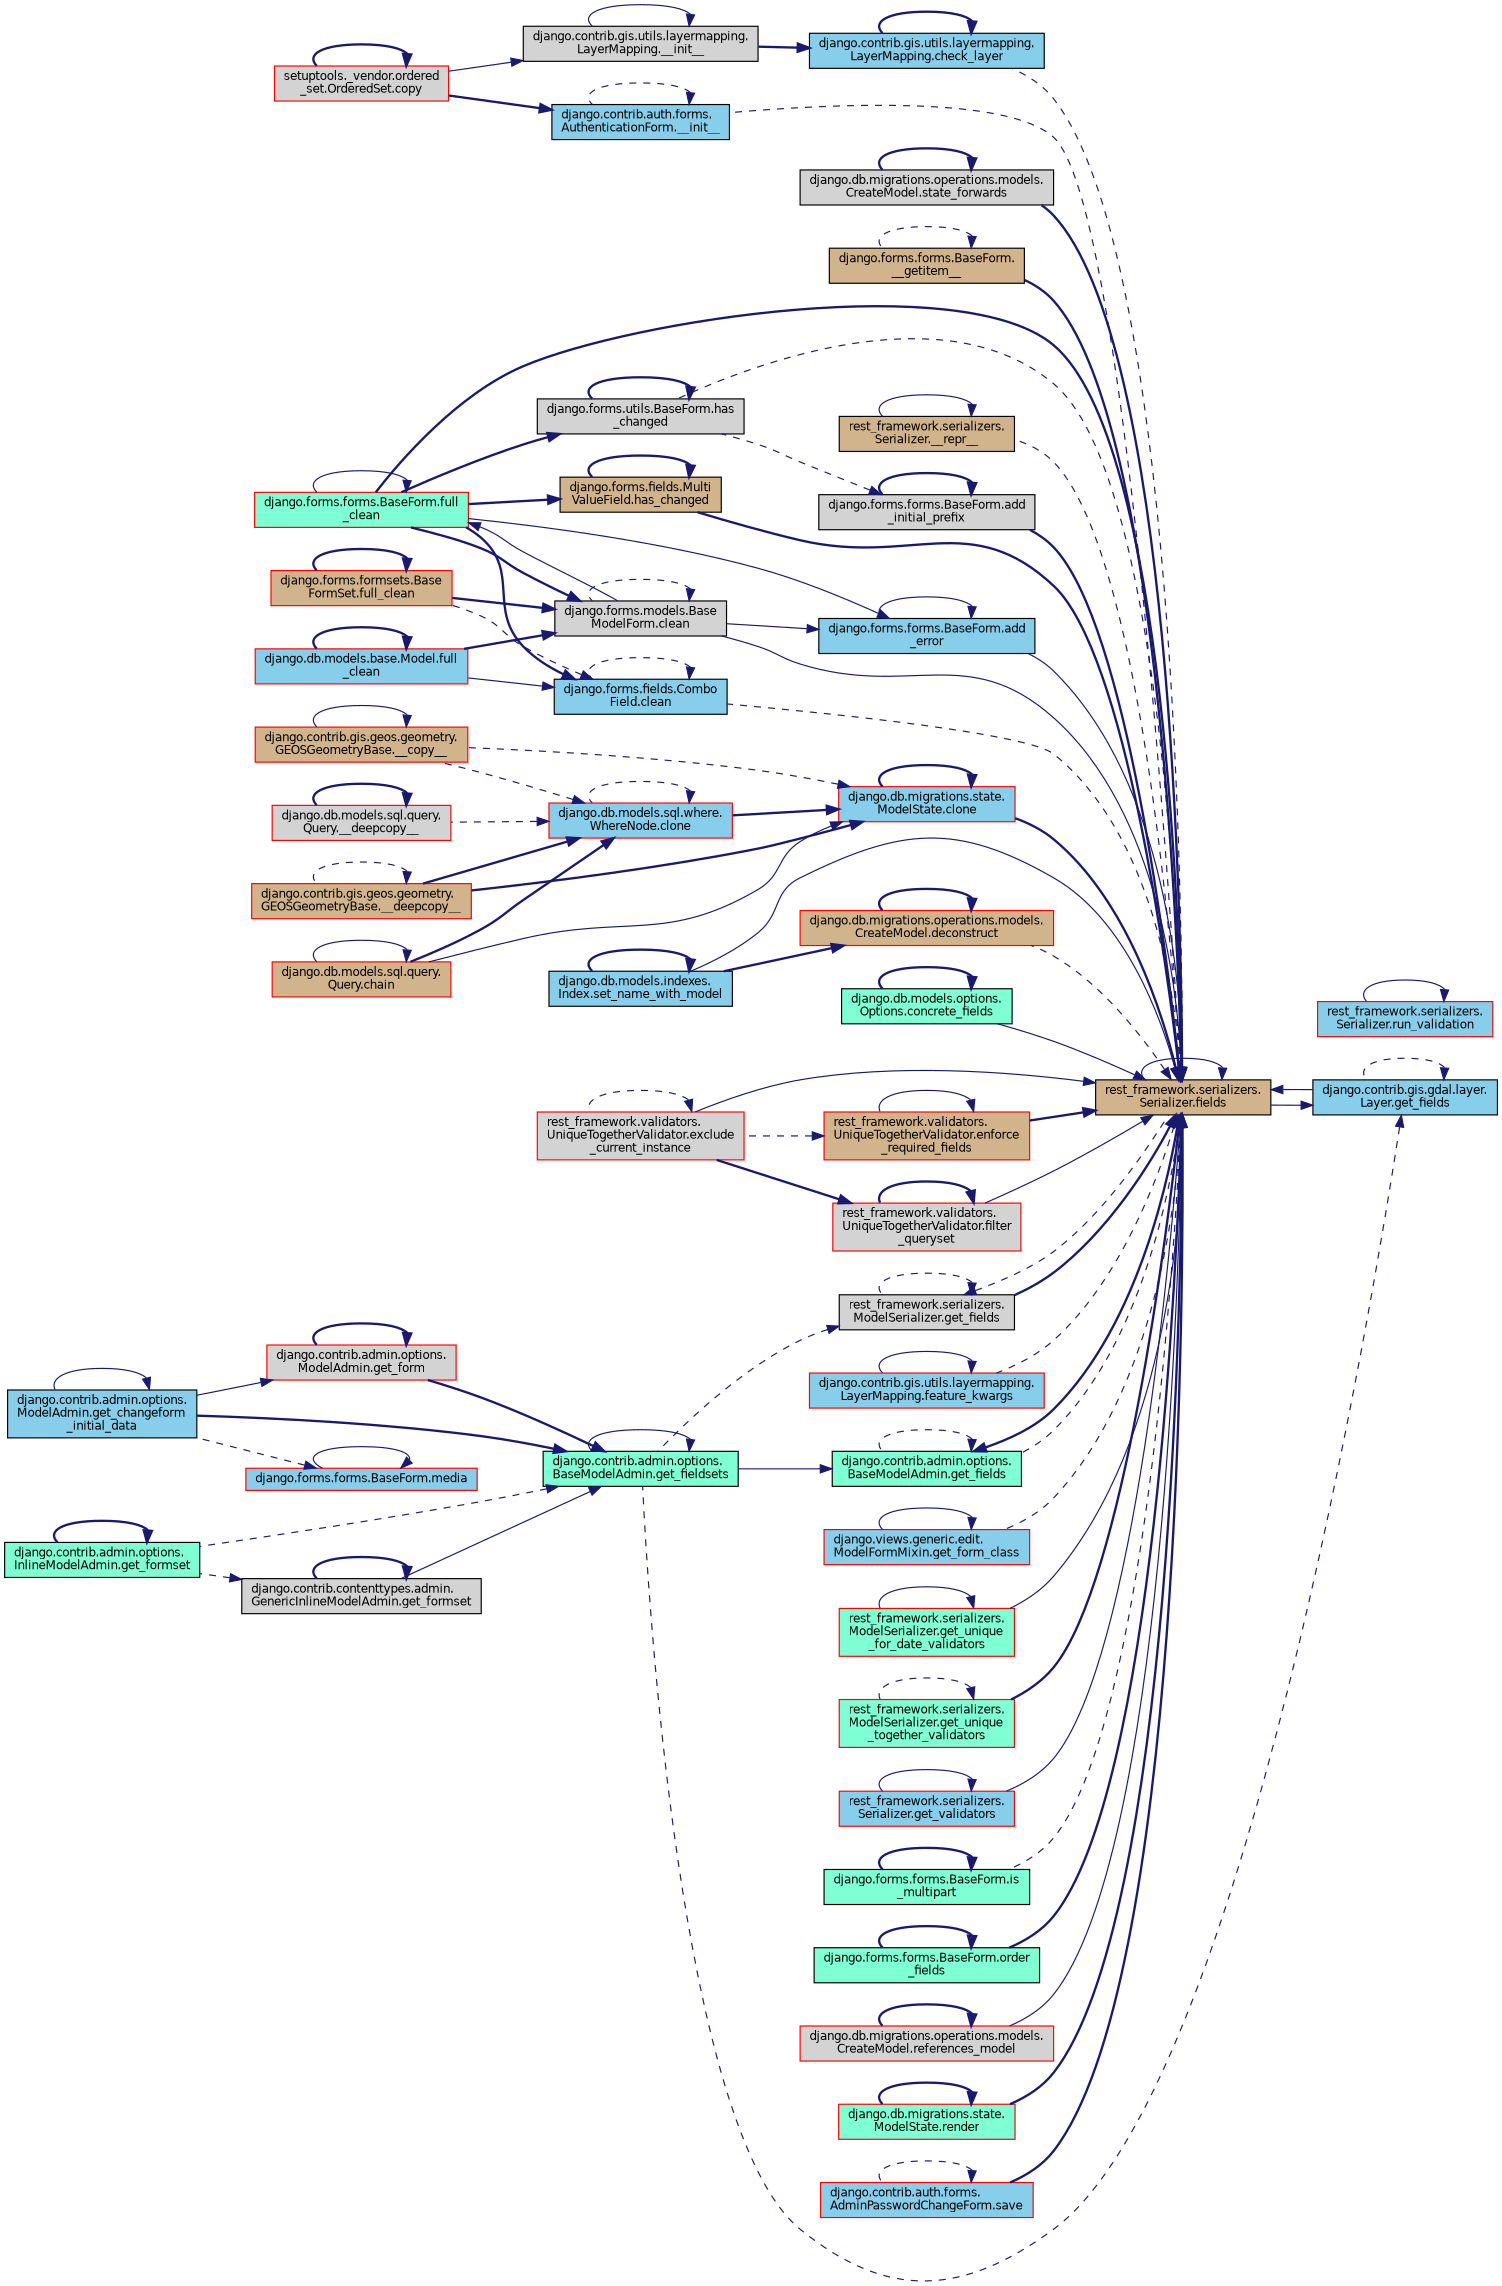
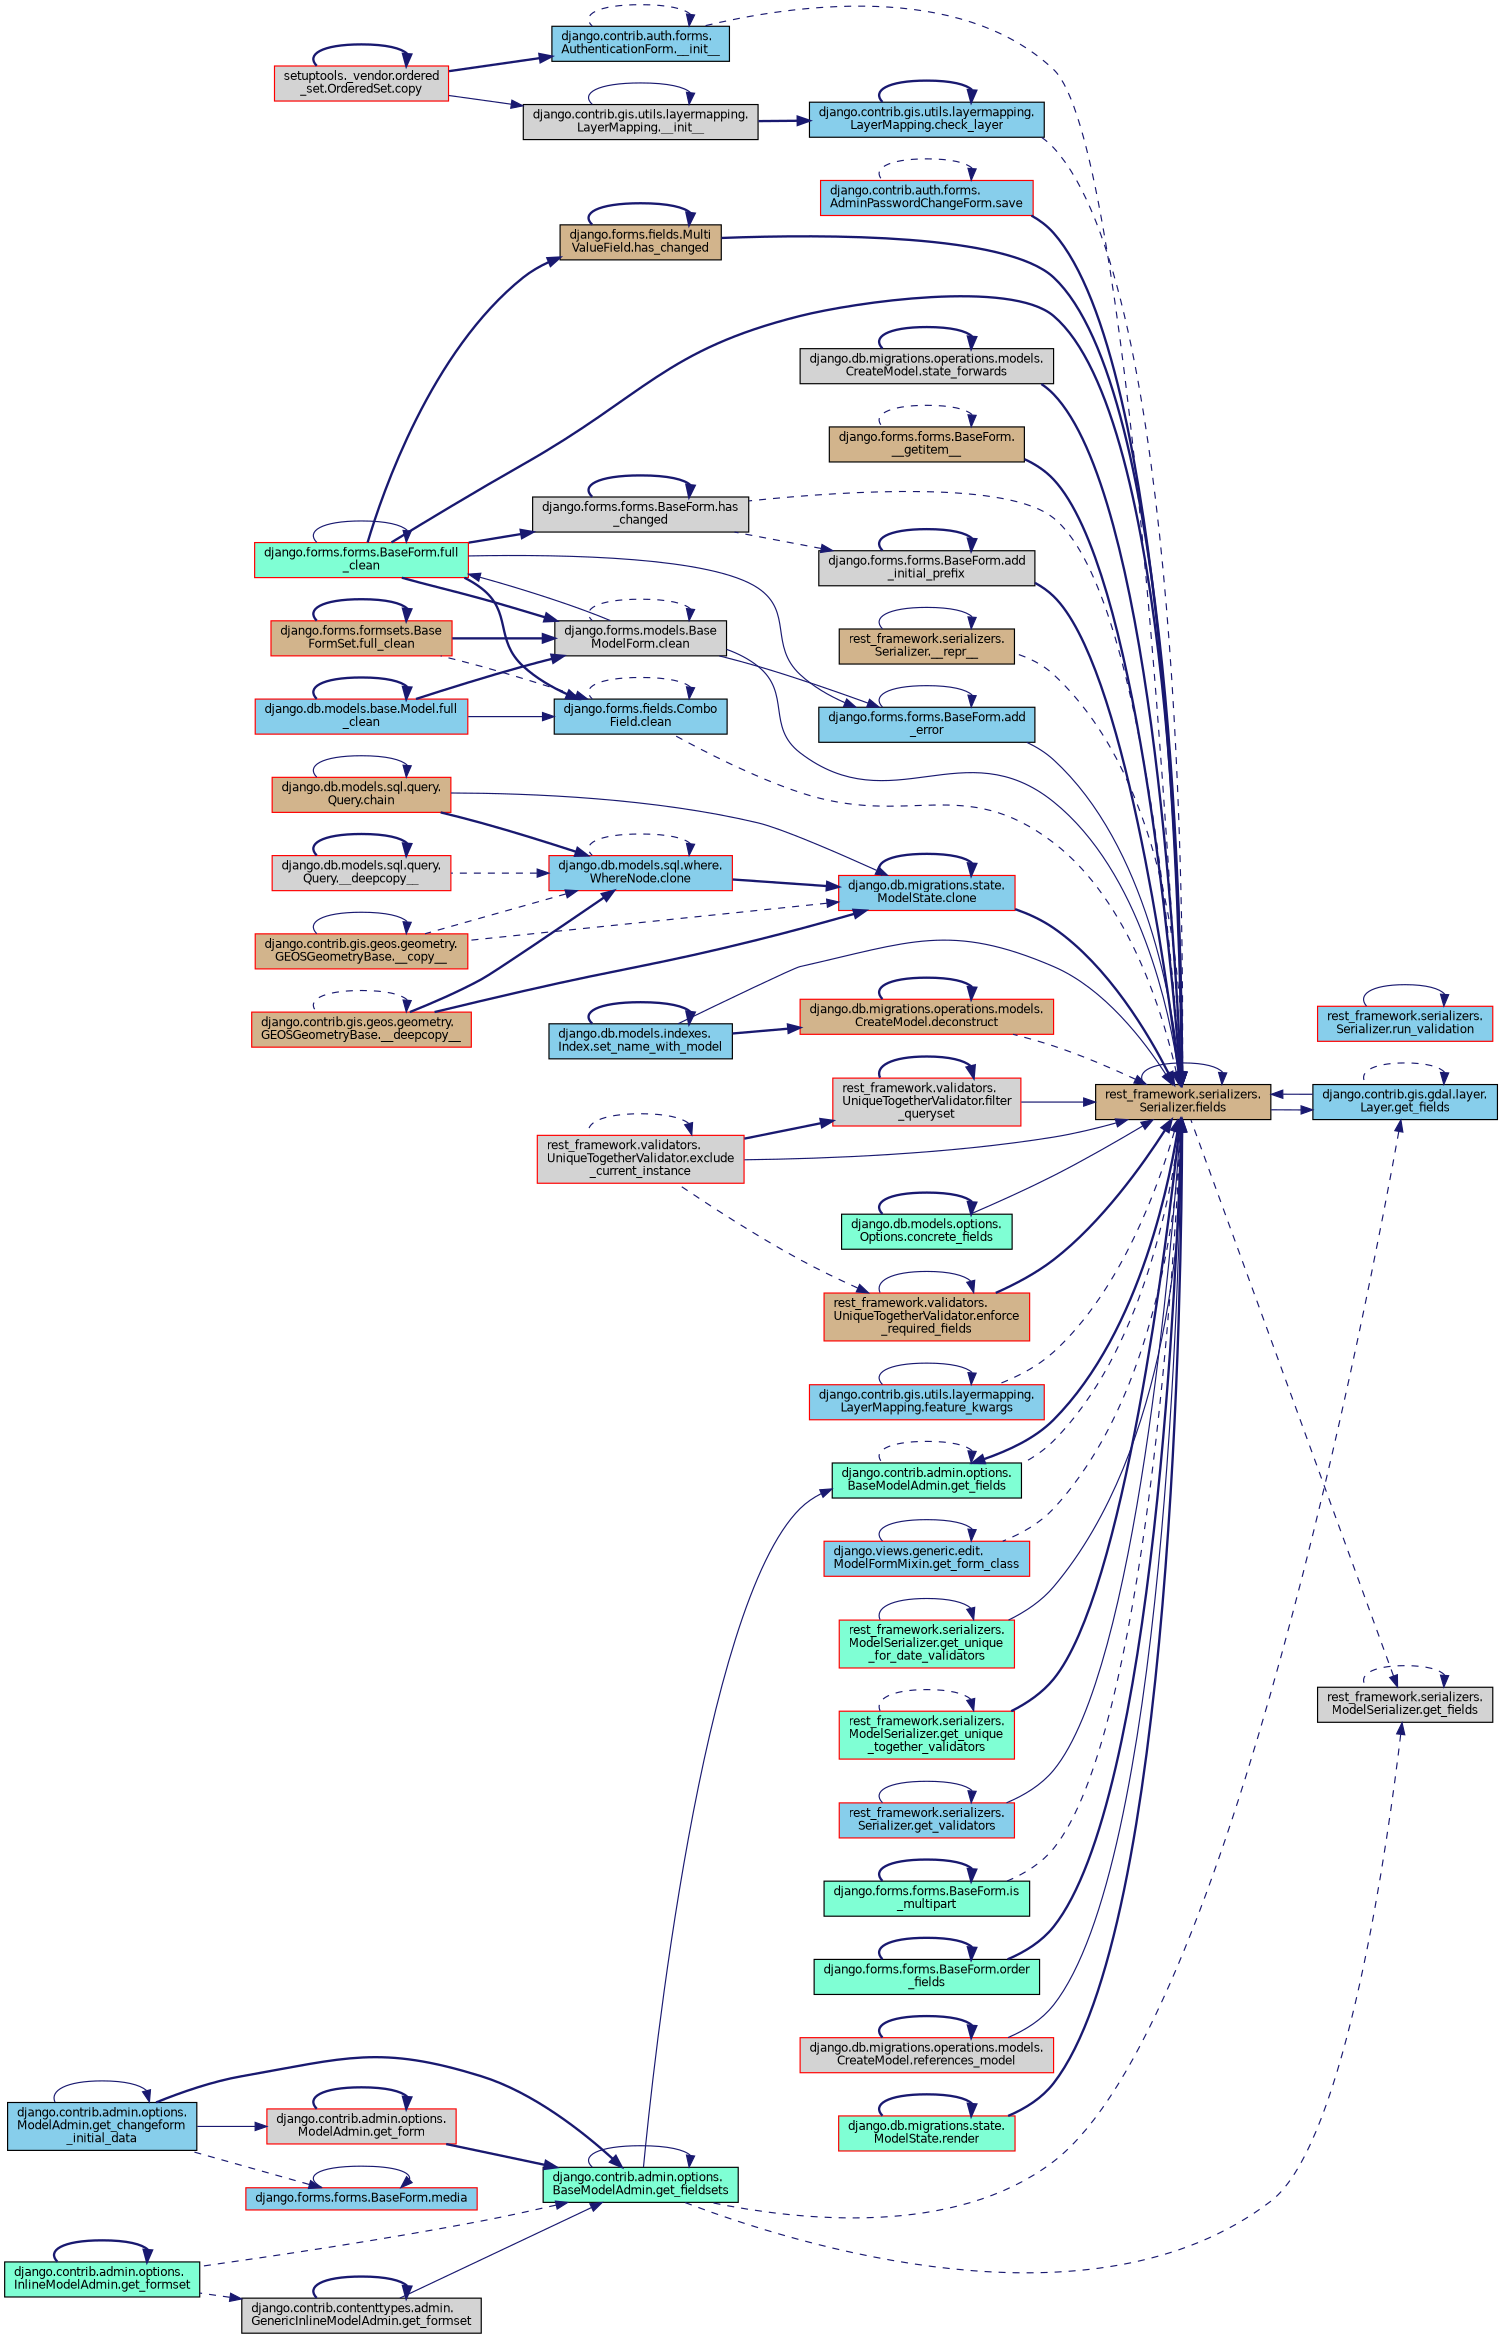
node "django.forms.utils.BaseForm.has _changed": label "django.forms.utils.BaseForm.has _changed" -> "django.forms.forms.BaseForm.has _changed"
edge "rest_framework.serializers. ModelSerializer.get_fields" -> "rest_framework.serializers. Serializer.fields": removed
